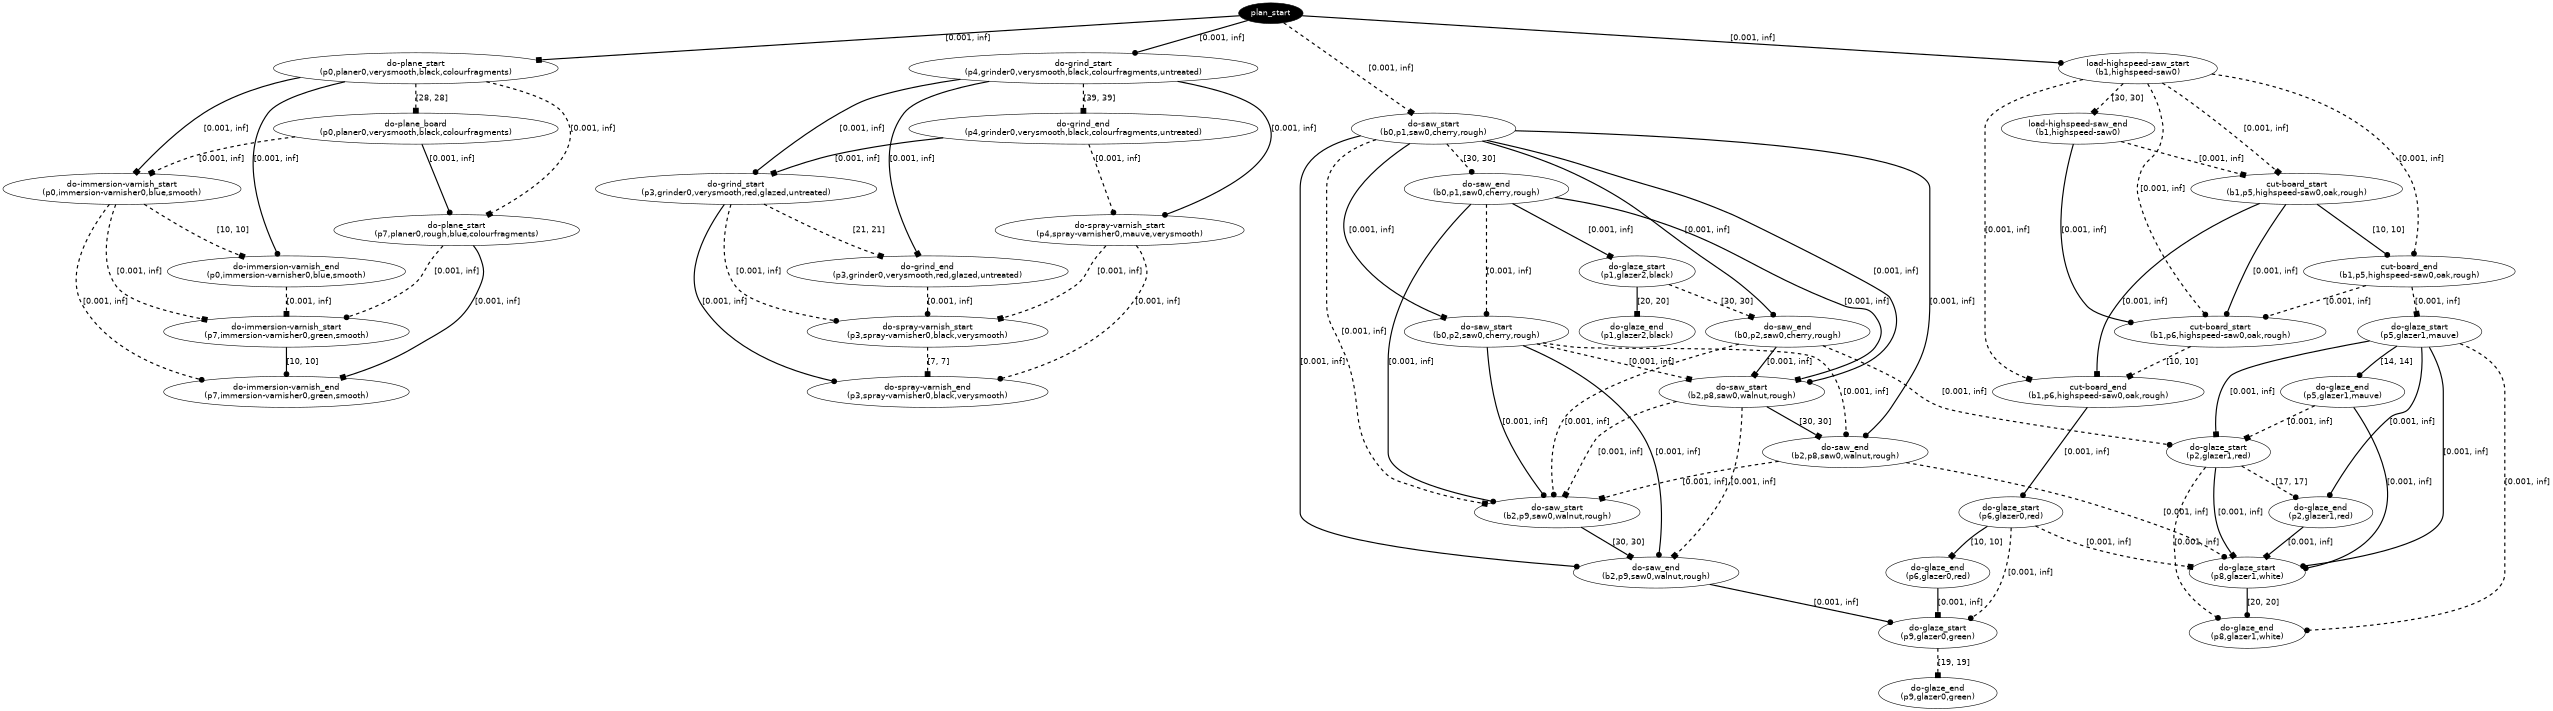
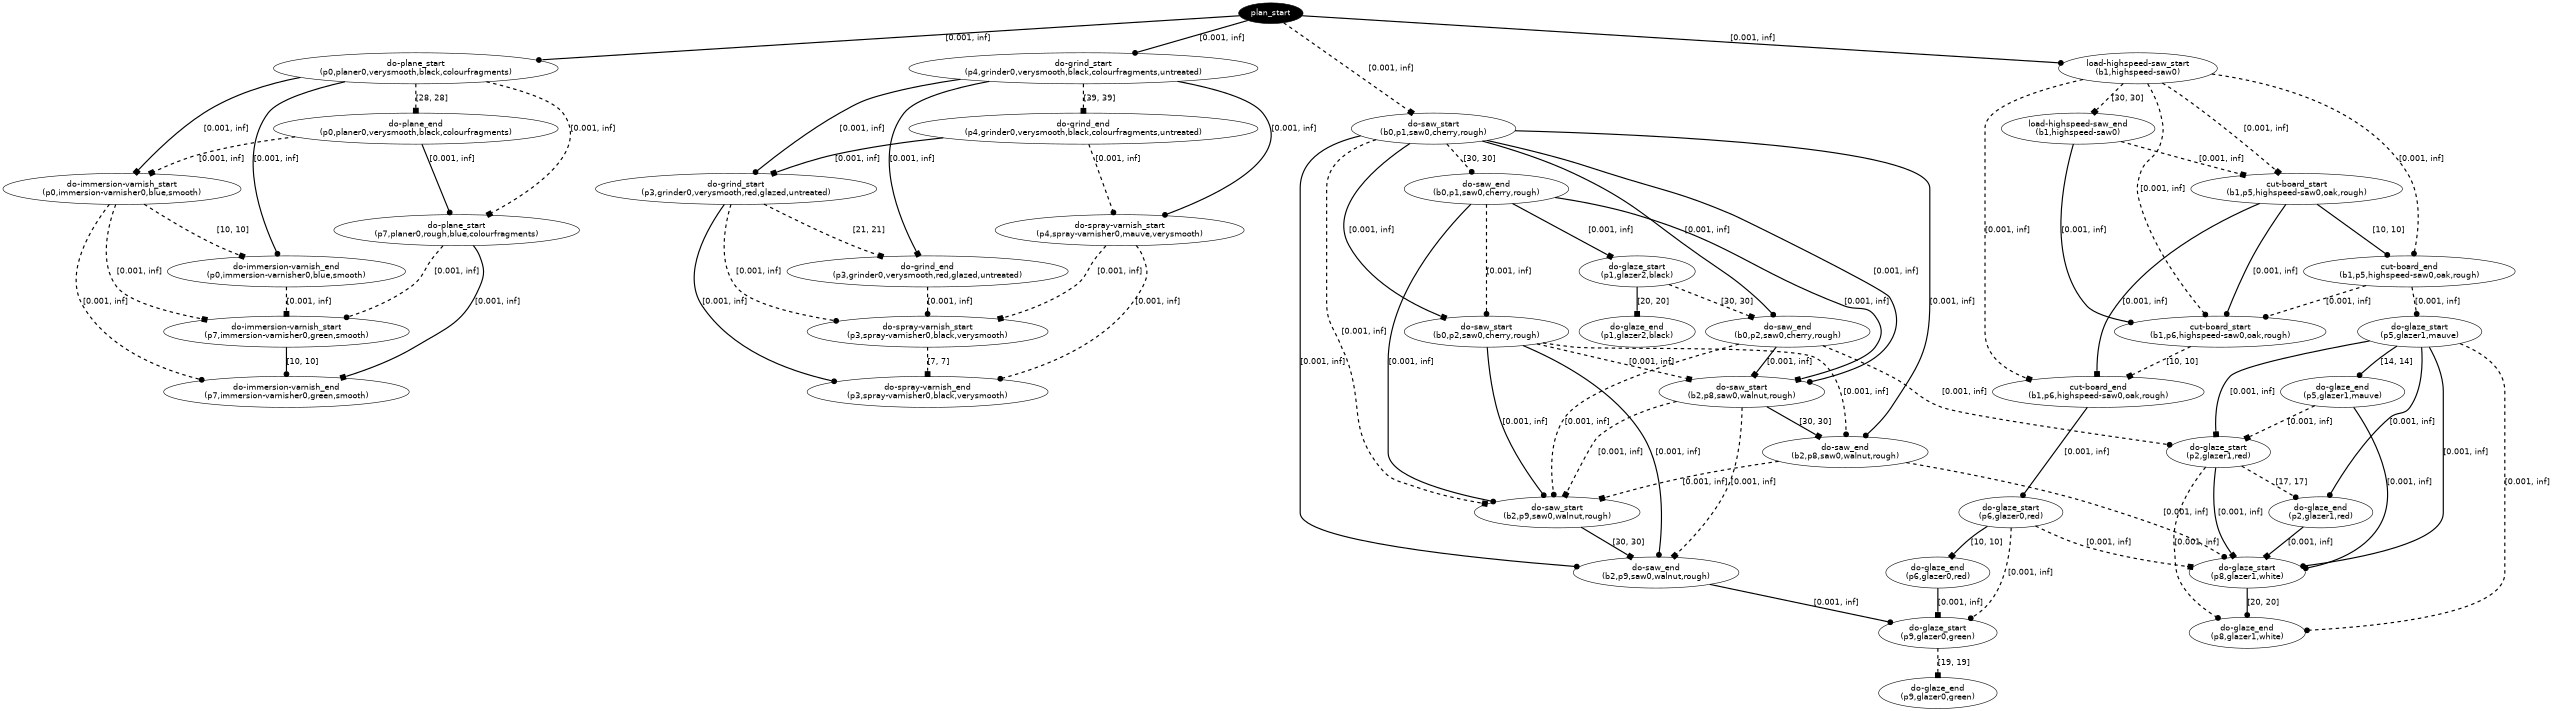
edge "plan_start" -> "do-plane_start (p0,planer0,verysmooth,black,colourfragments)": arrowhead box -> dot
node "do-plane_board (p0,planer0,verysmooth,black,colourfragments)": label "do-plane_board (p0,planer0,verysmooth,black,colourfragments)" -> "do-plane_end (p0,planer0,verysmooth,black,colourfragments)"
edge "cut-board_end (b1,p5,highspeed-saw0,oak,rough)" -> "do-glaze_start (p5,glazer1,mauve)": arrowhead box -> dot
